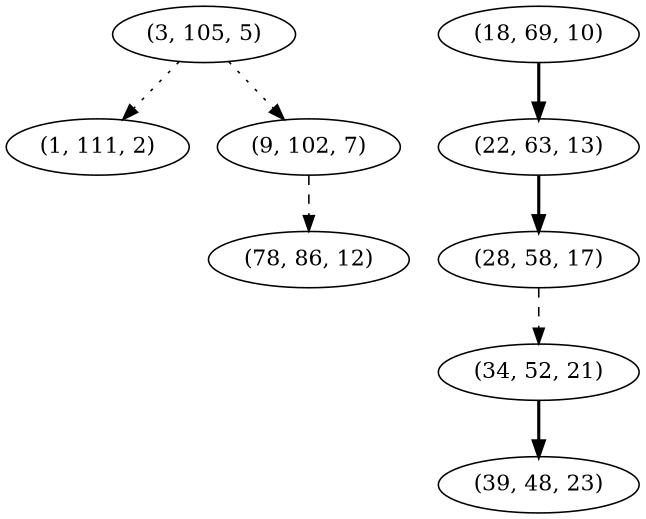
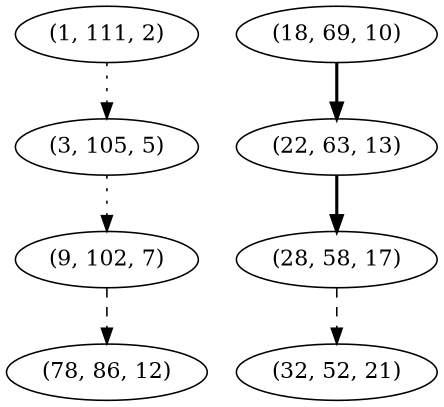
edge "(3, 105, 5)" -> "(1, 111, 2)": reversed
node "(34, 52, 21)": label "(34, 52, 21)" -> "(32, 52, 21)"
node "(39, 48, 23)": removed
